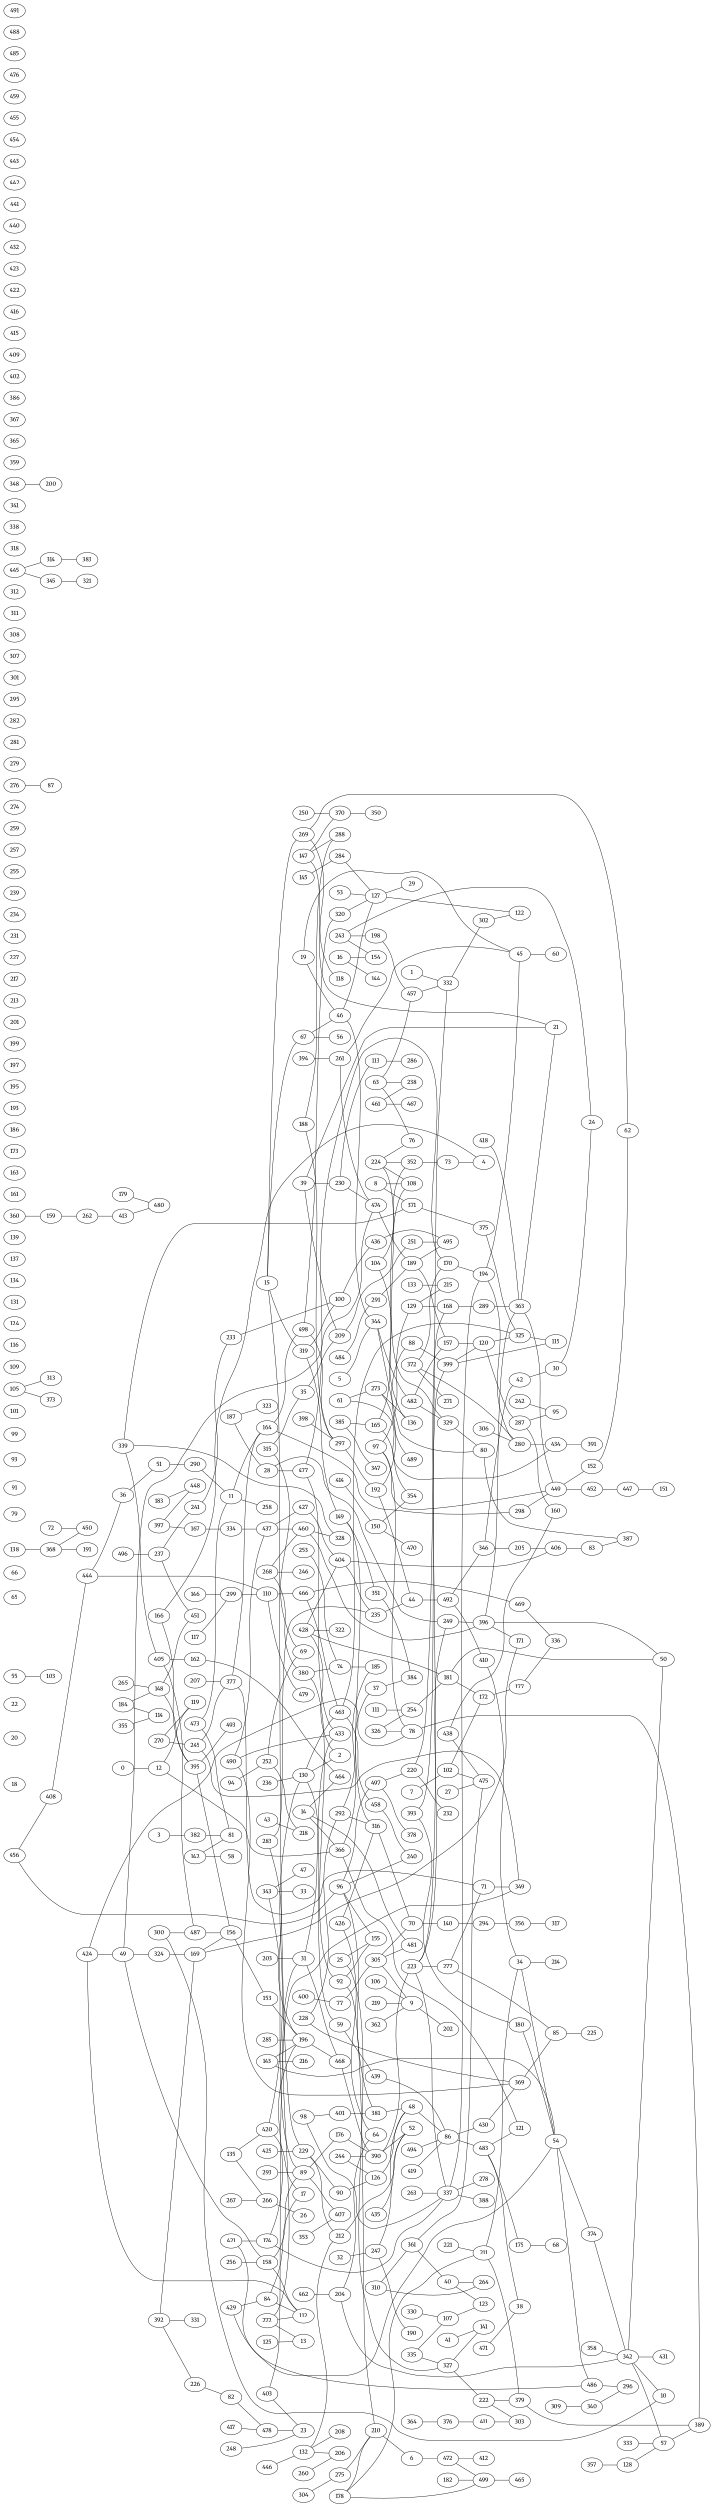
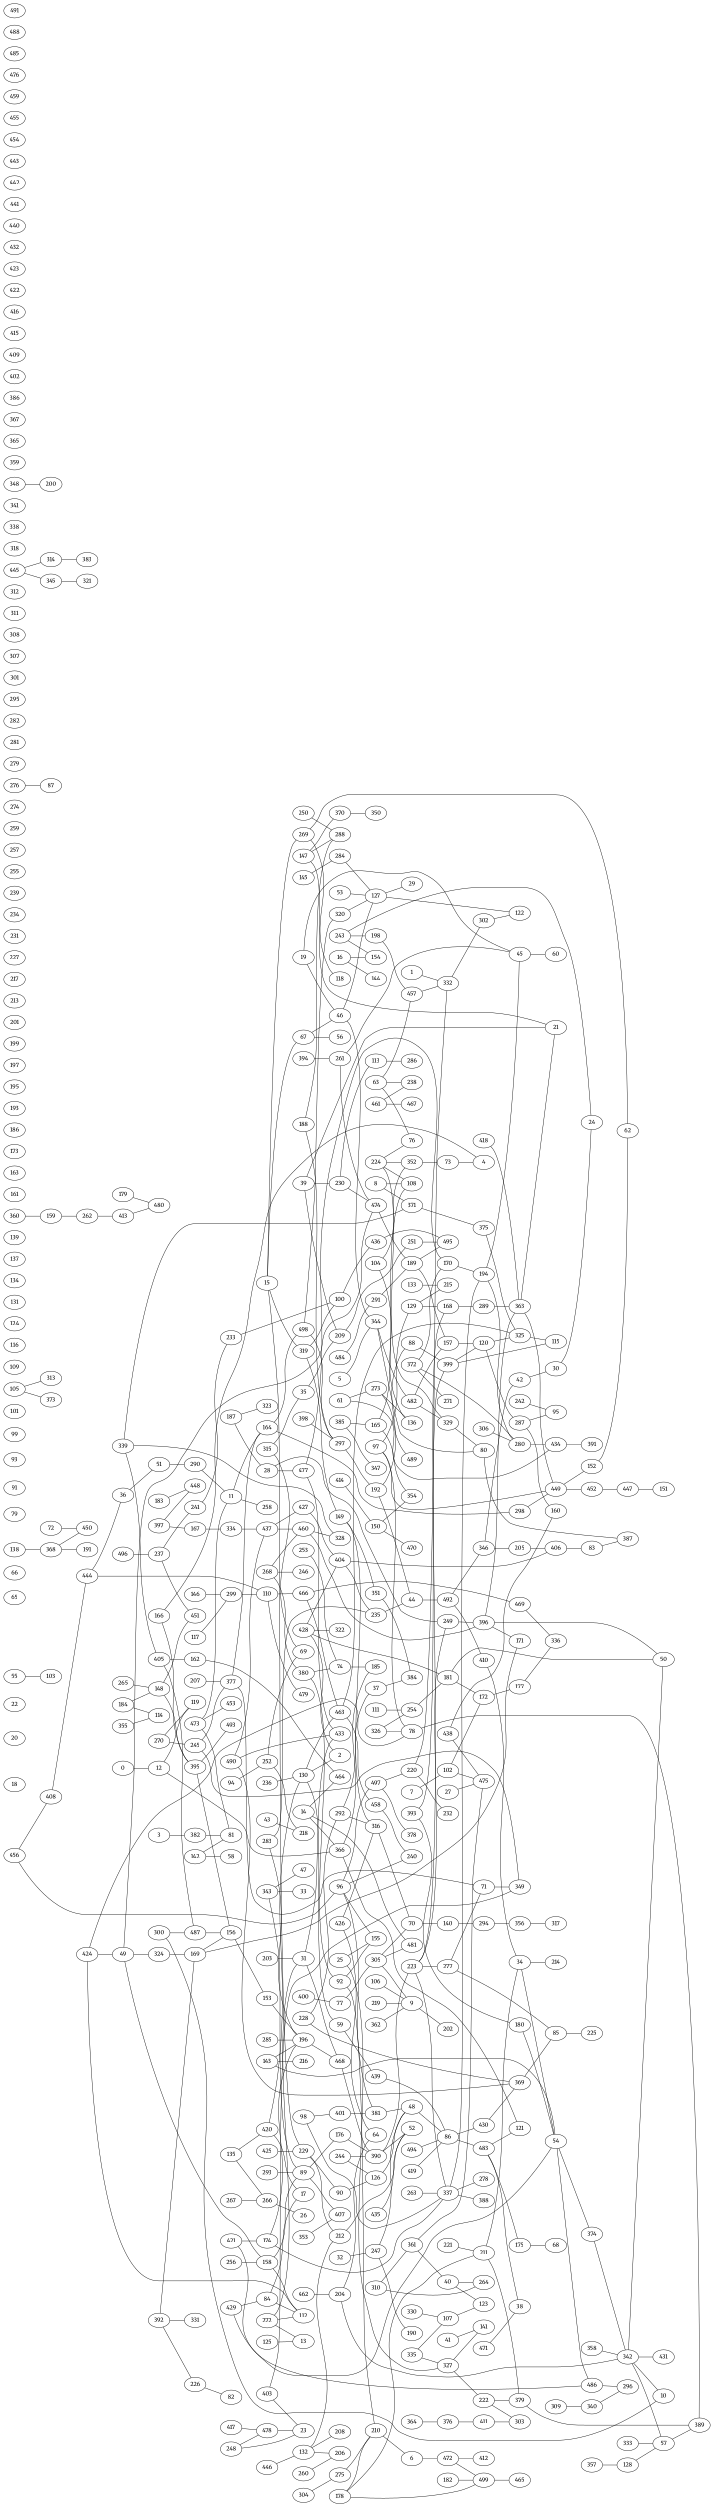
edge "250" -- "370": now "250" -- "288"
node "453": added
edge "82" -- "478": now "248" -- "478"
